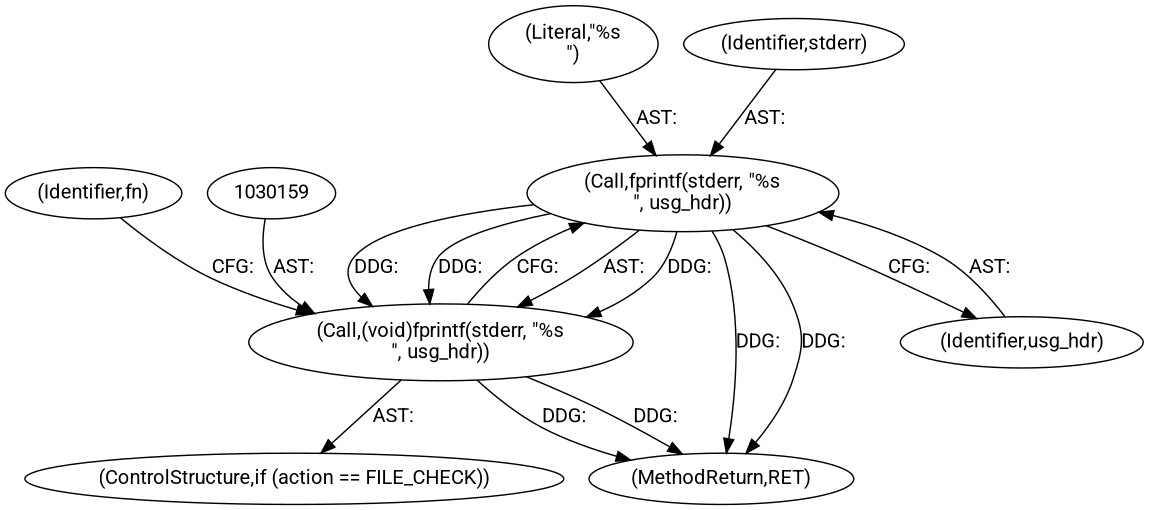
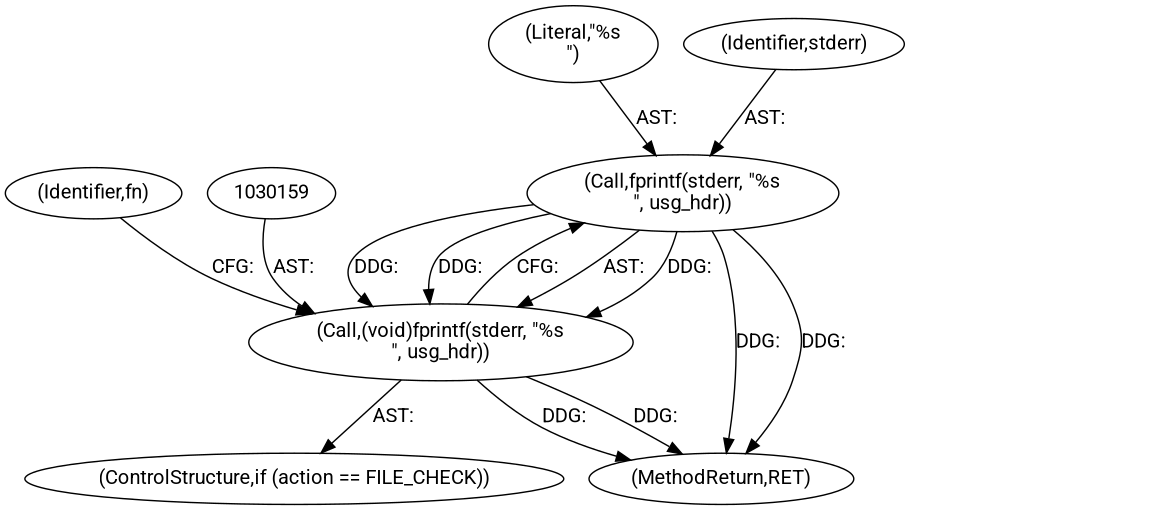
node "(Identifier,usg_hdr)": removed
